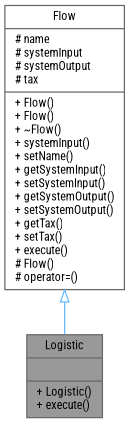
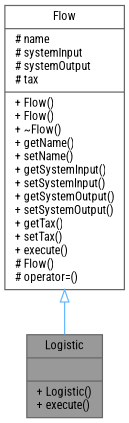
node "Flow": text "+ systemInput()" -> "+ getName()"
